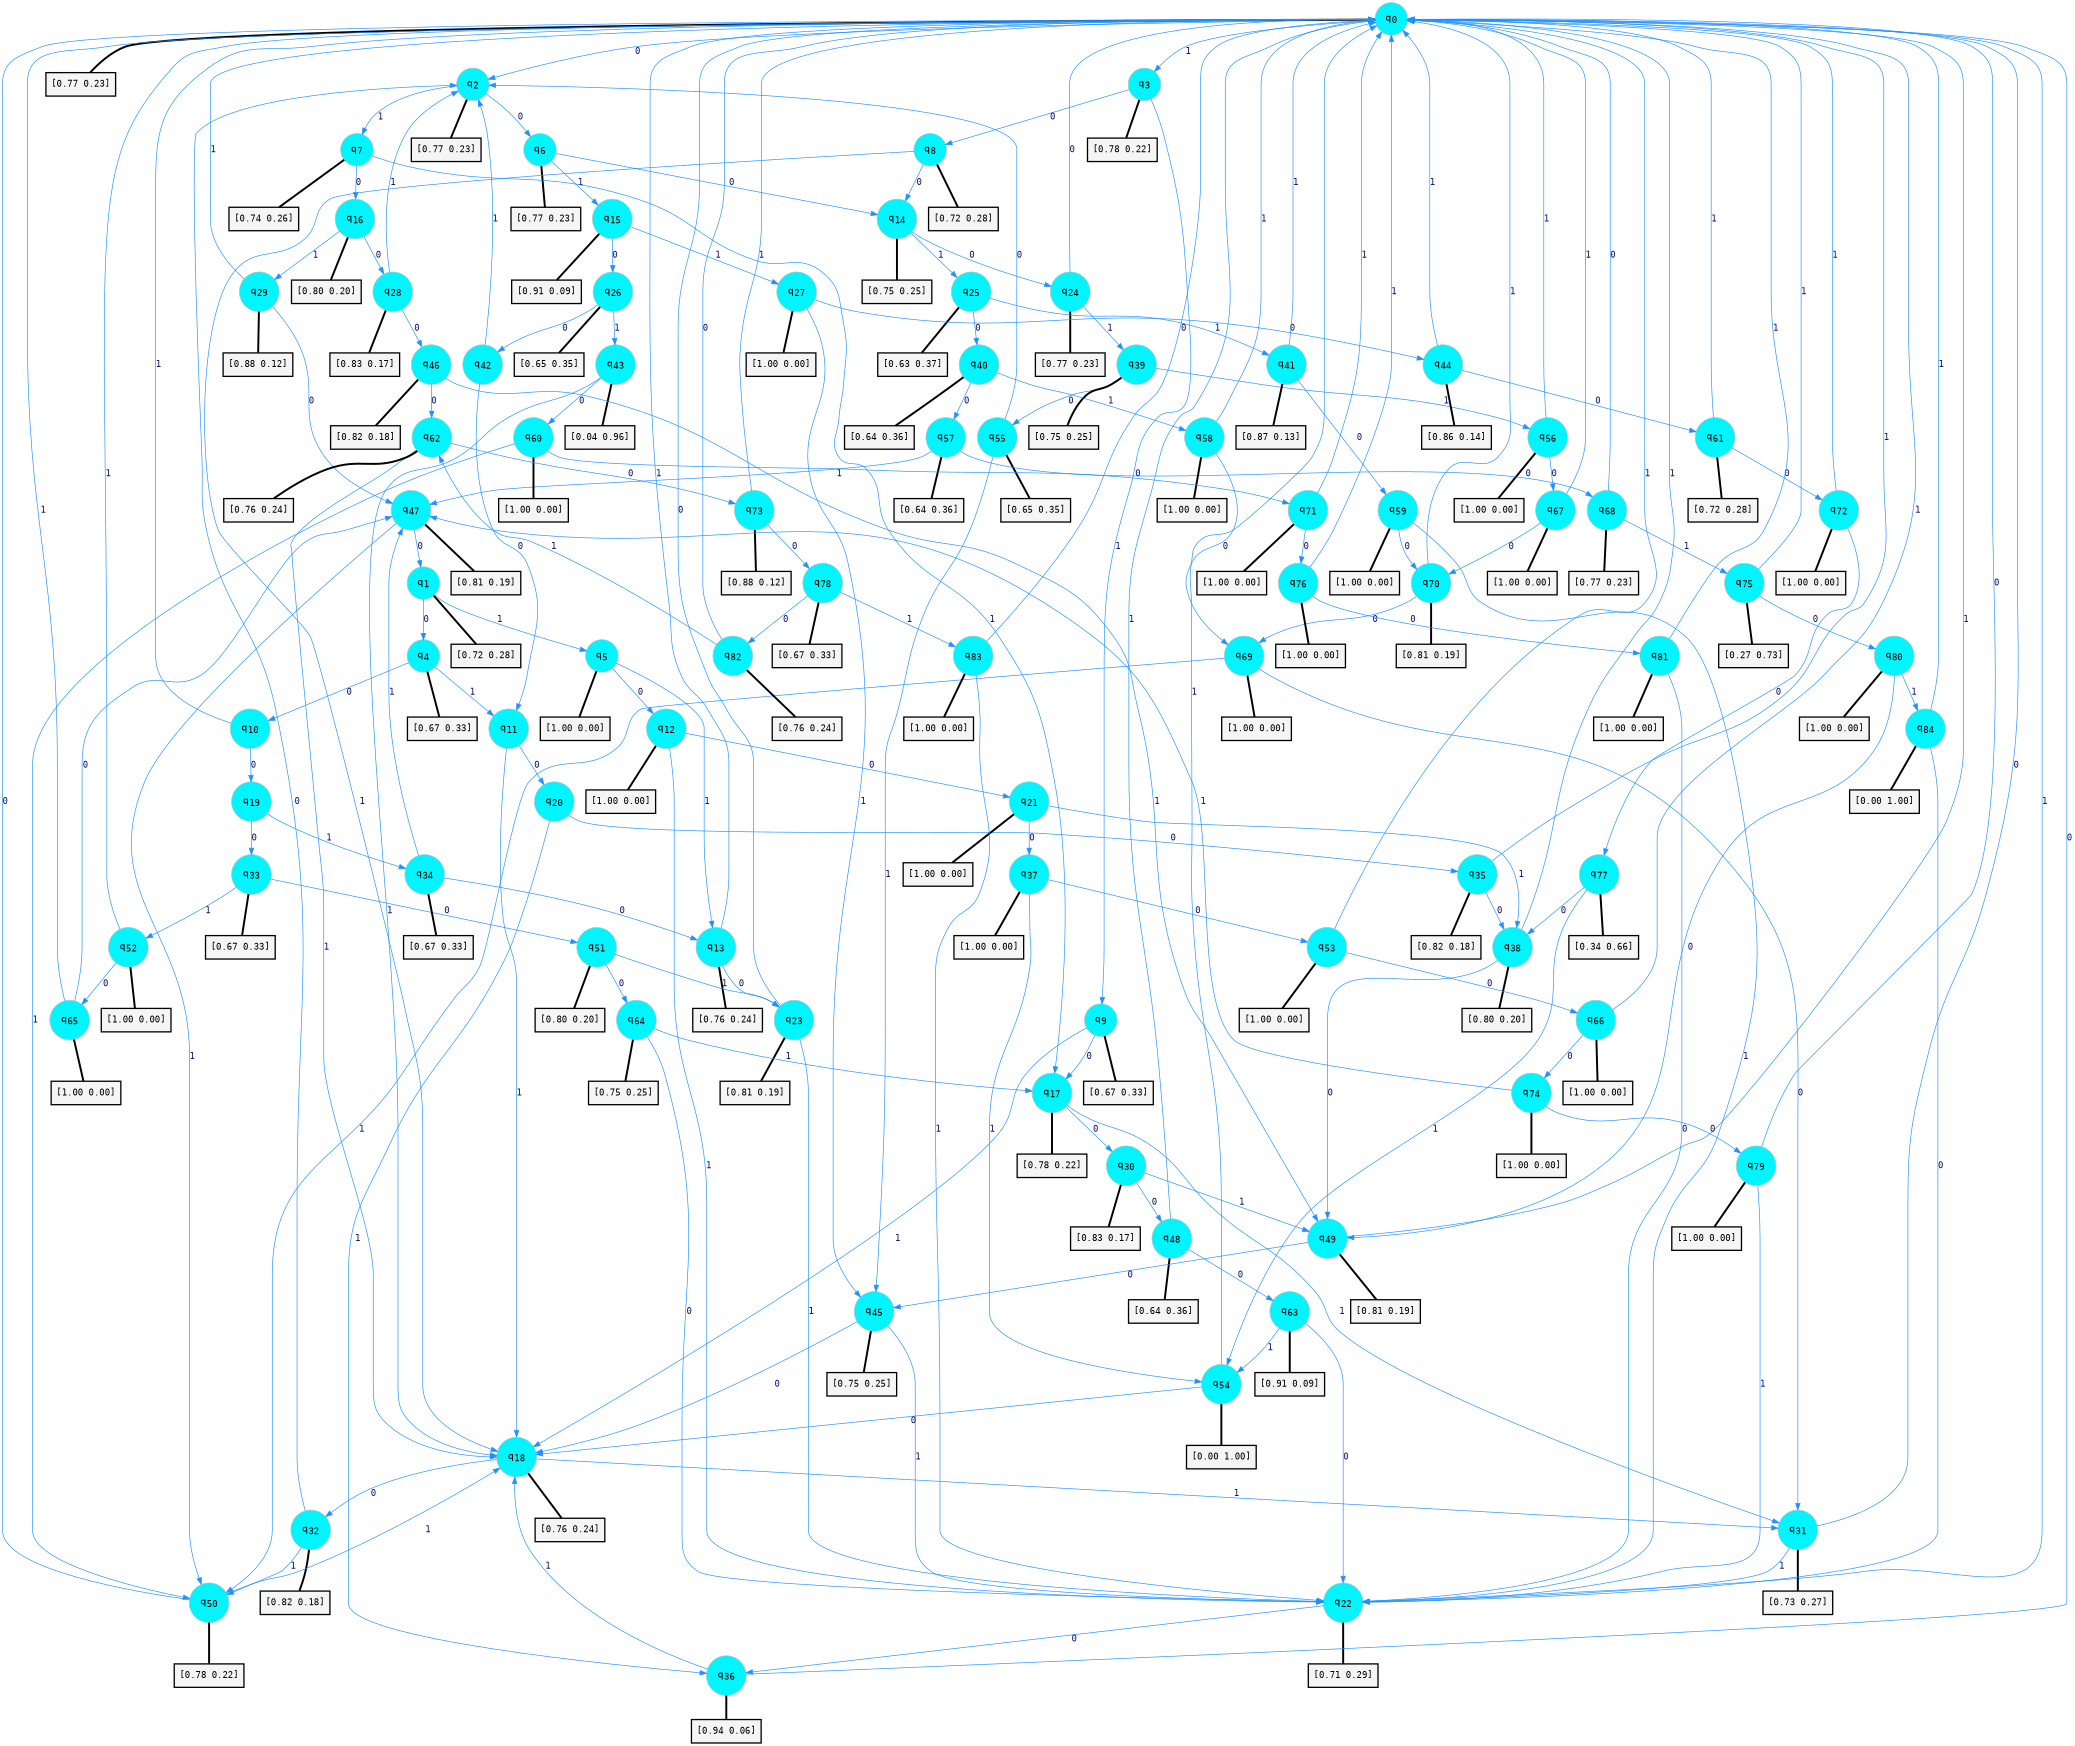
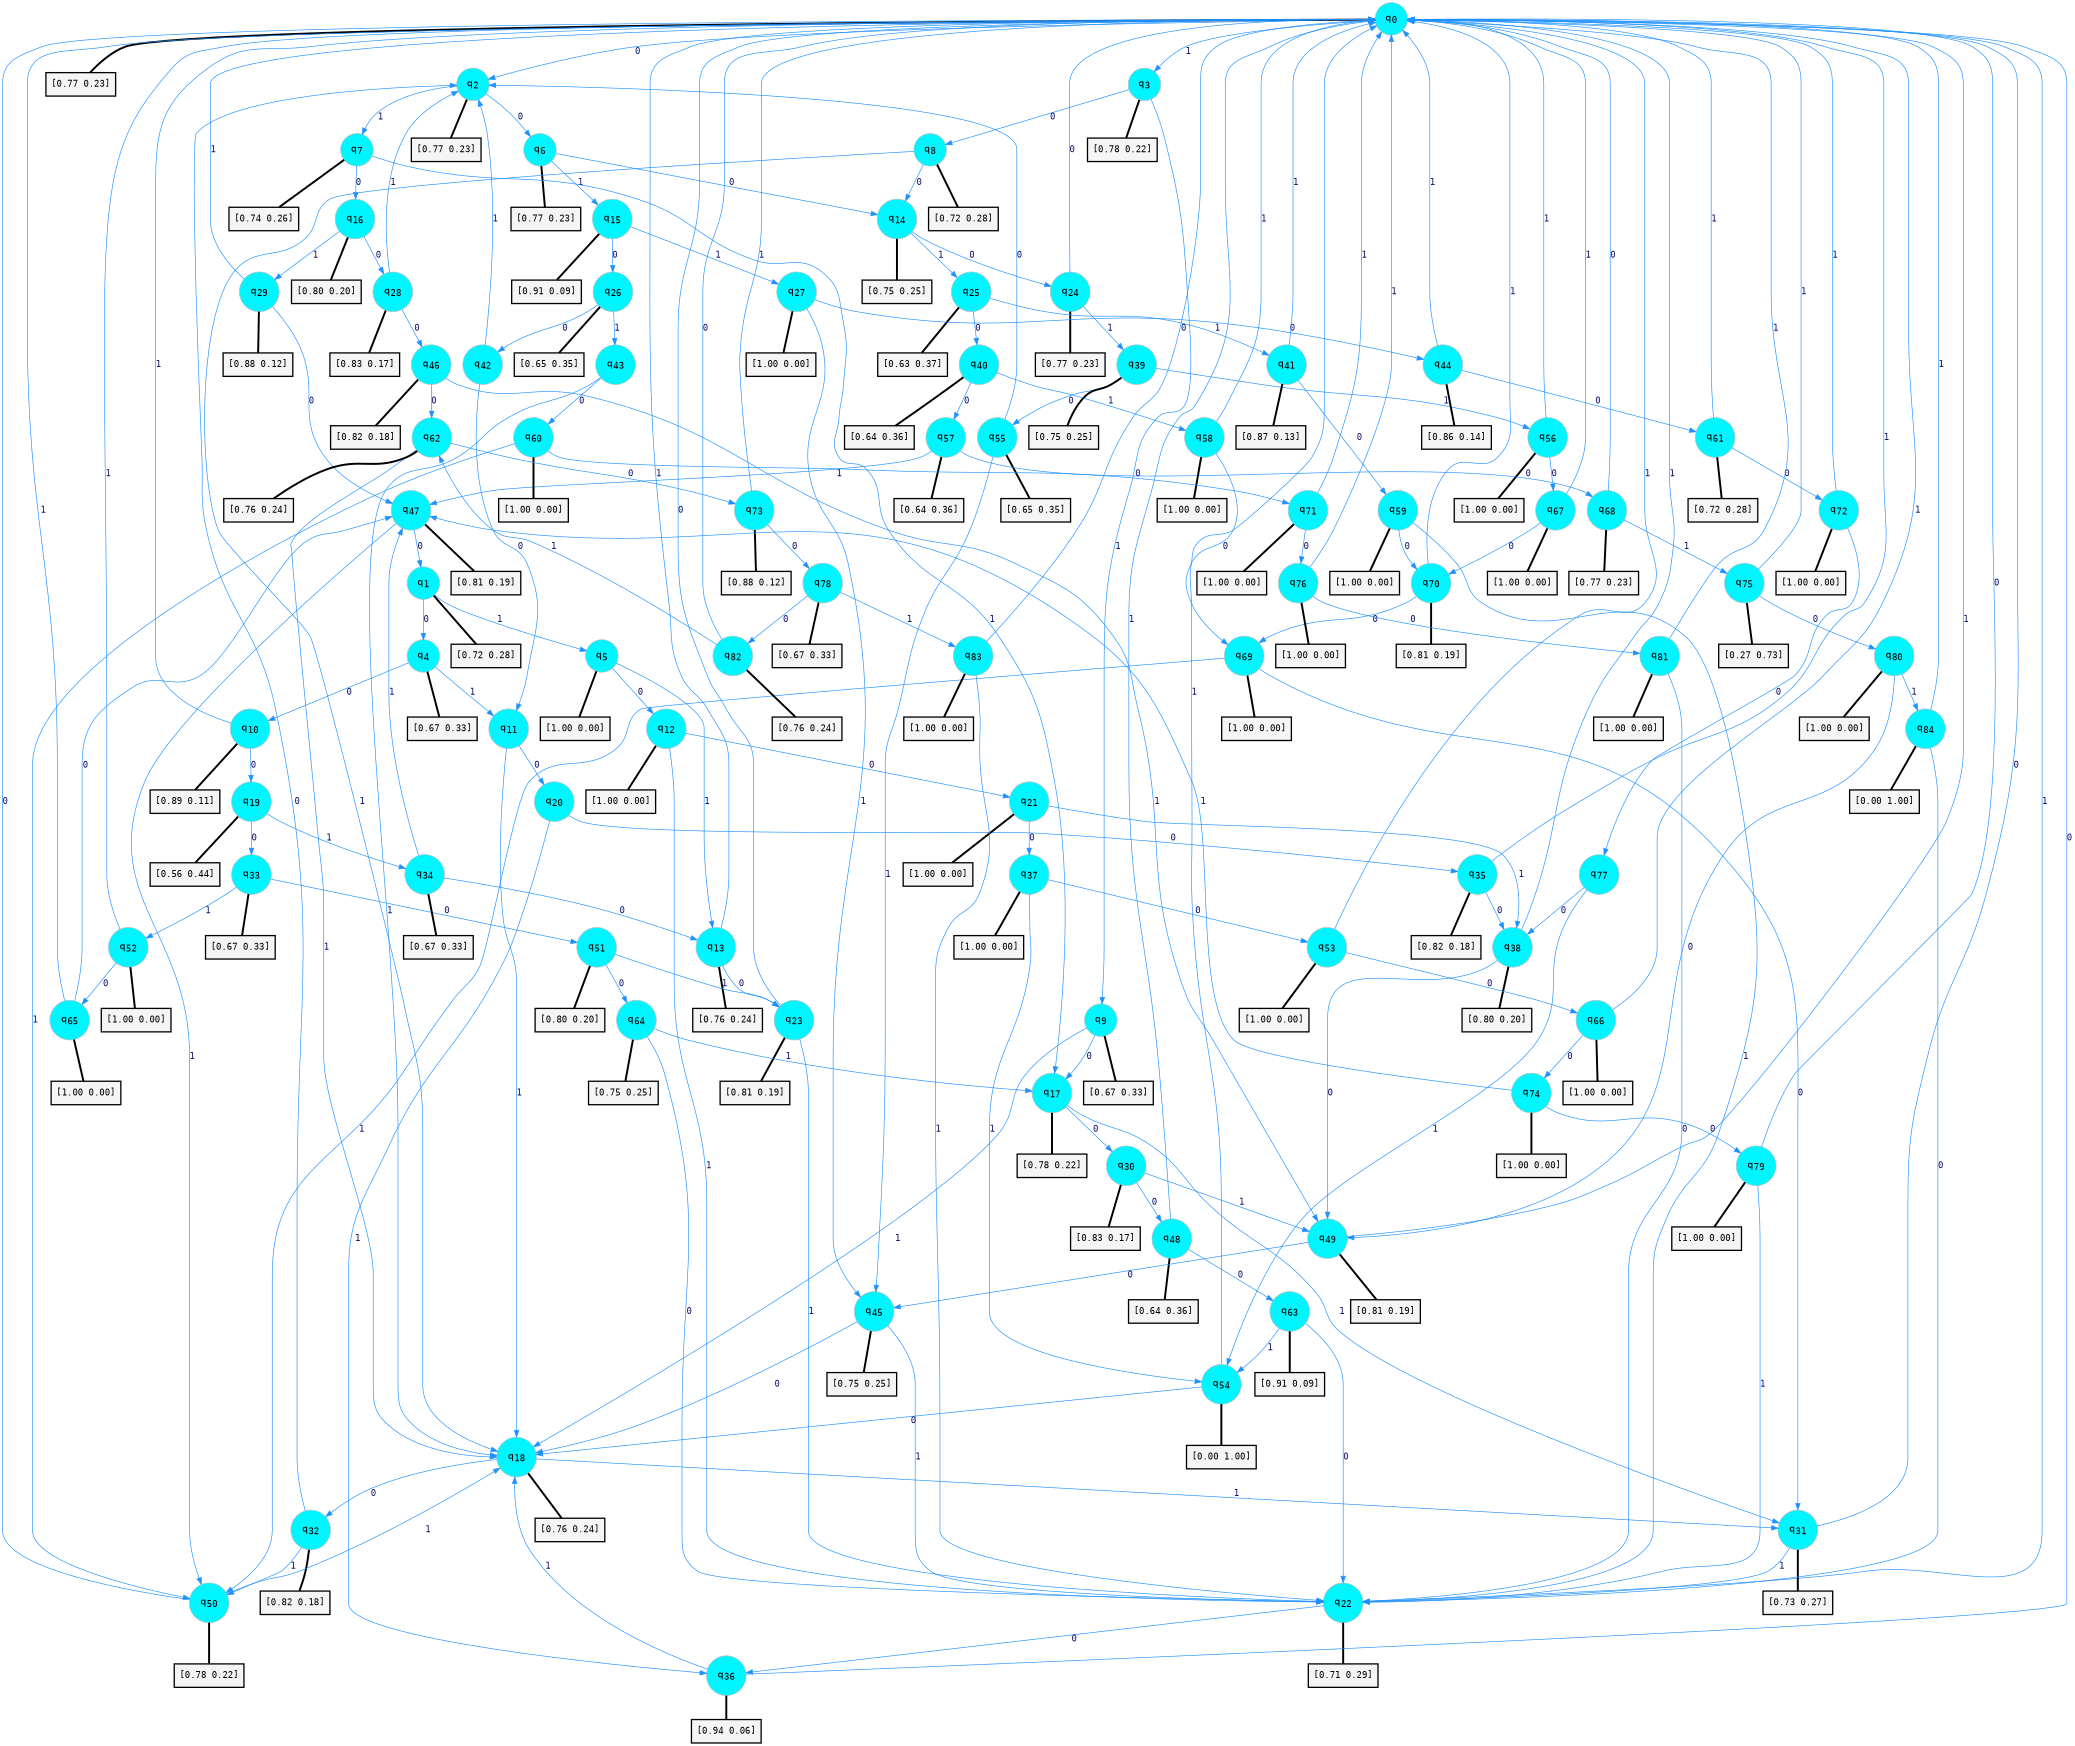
node "[0.04 0.96]": removed
node "[0.89 0.11]": added
node "[0.56 0.44]": added
node "[0.34 0.66]": removed
